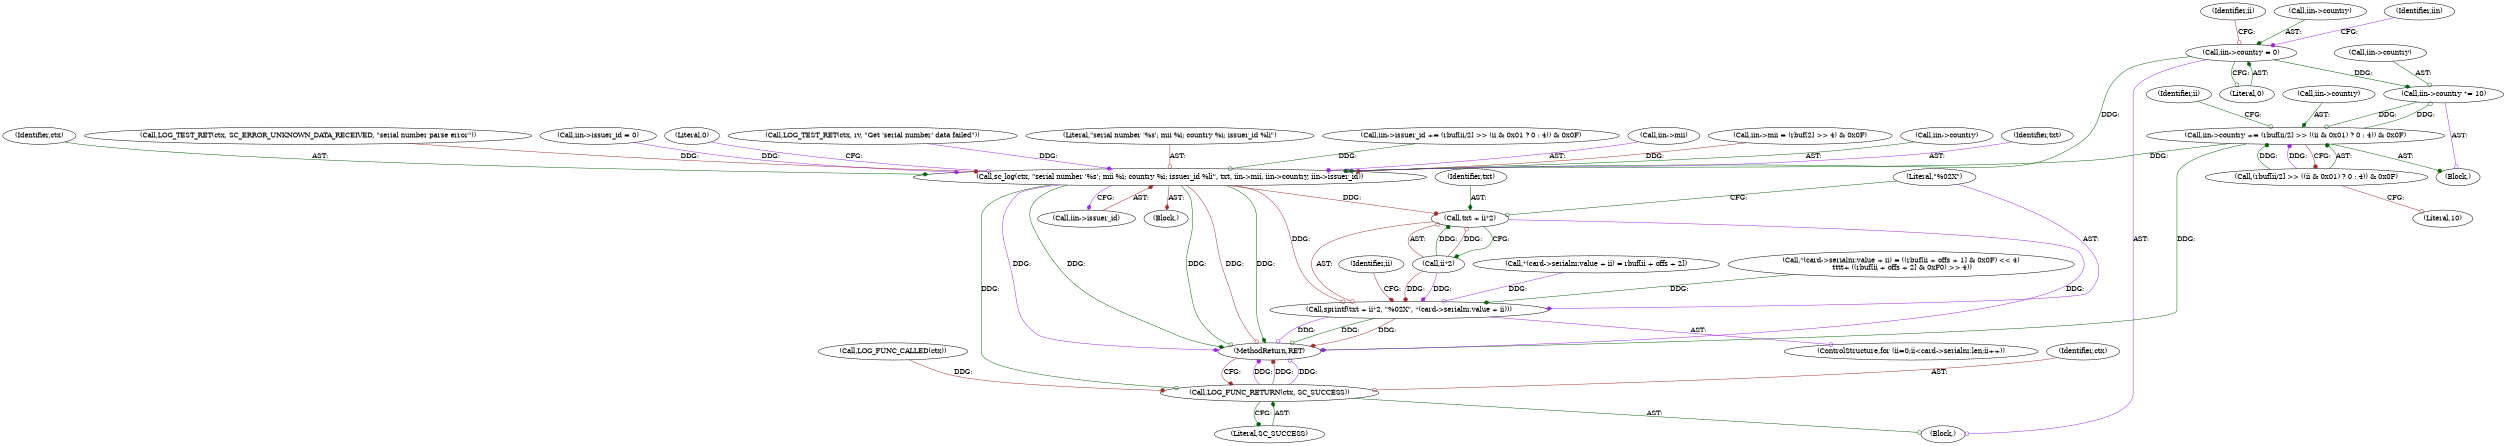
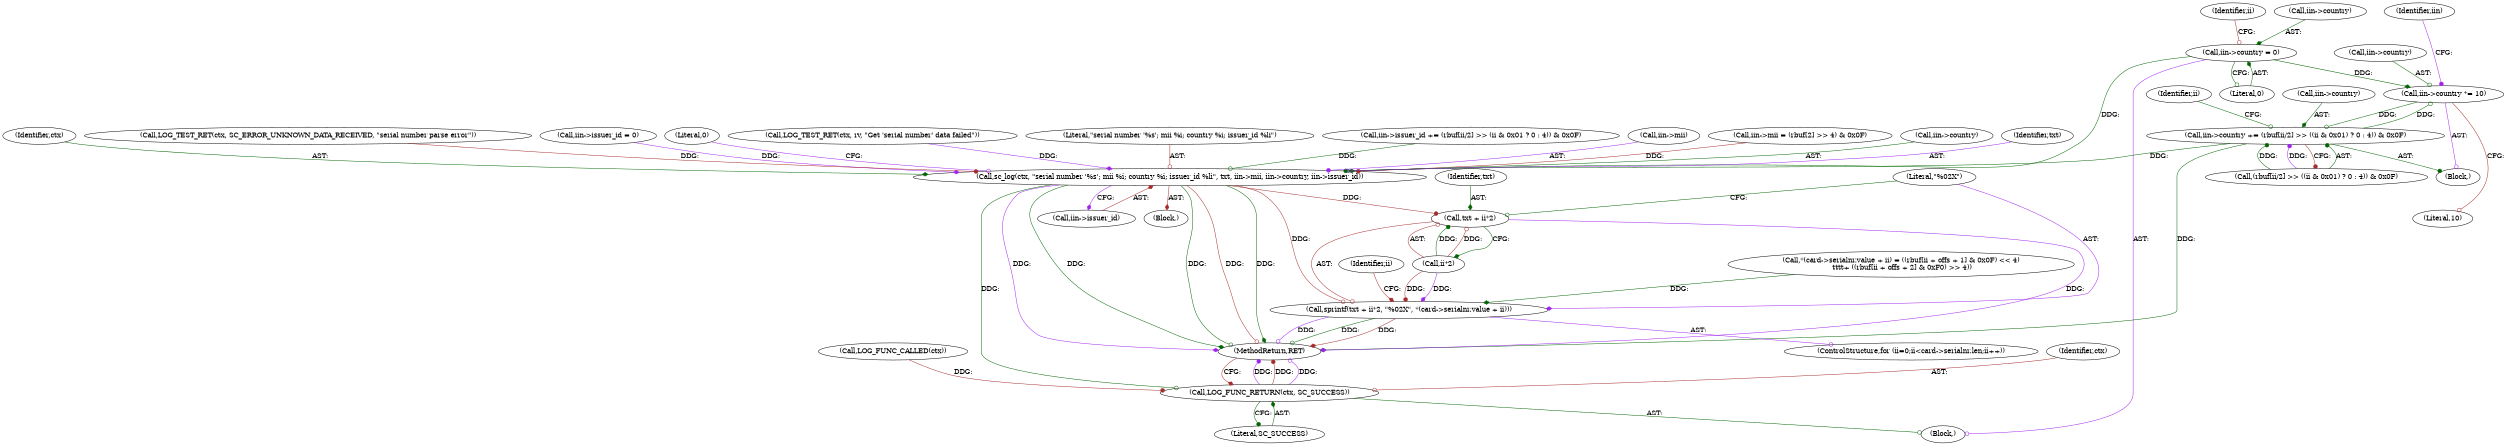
edge "(Identifier,iin)" -> "(Call,iin->country = 0)": now "(Identifier,iin)" -> "(Call,iin->country *= 10)"
edge "(Call,(rbuf[ii/2] >> ((ii & 0x01) ? 0 : 4)) & 0x0F)" -> "(Literal,10)": now "(Call,iin->country *= 10)" -> "(Literal,10)"
node "(Call,*(card->serialnr.value + ii) = rbuf[ii + offs + 2])": removed
